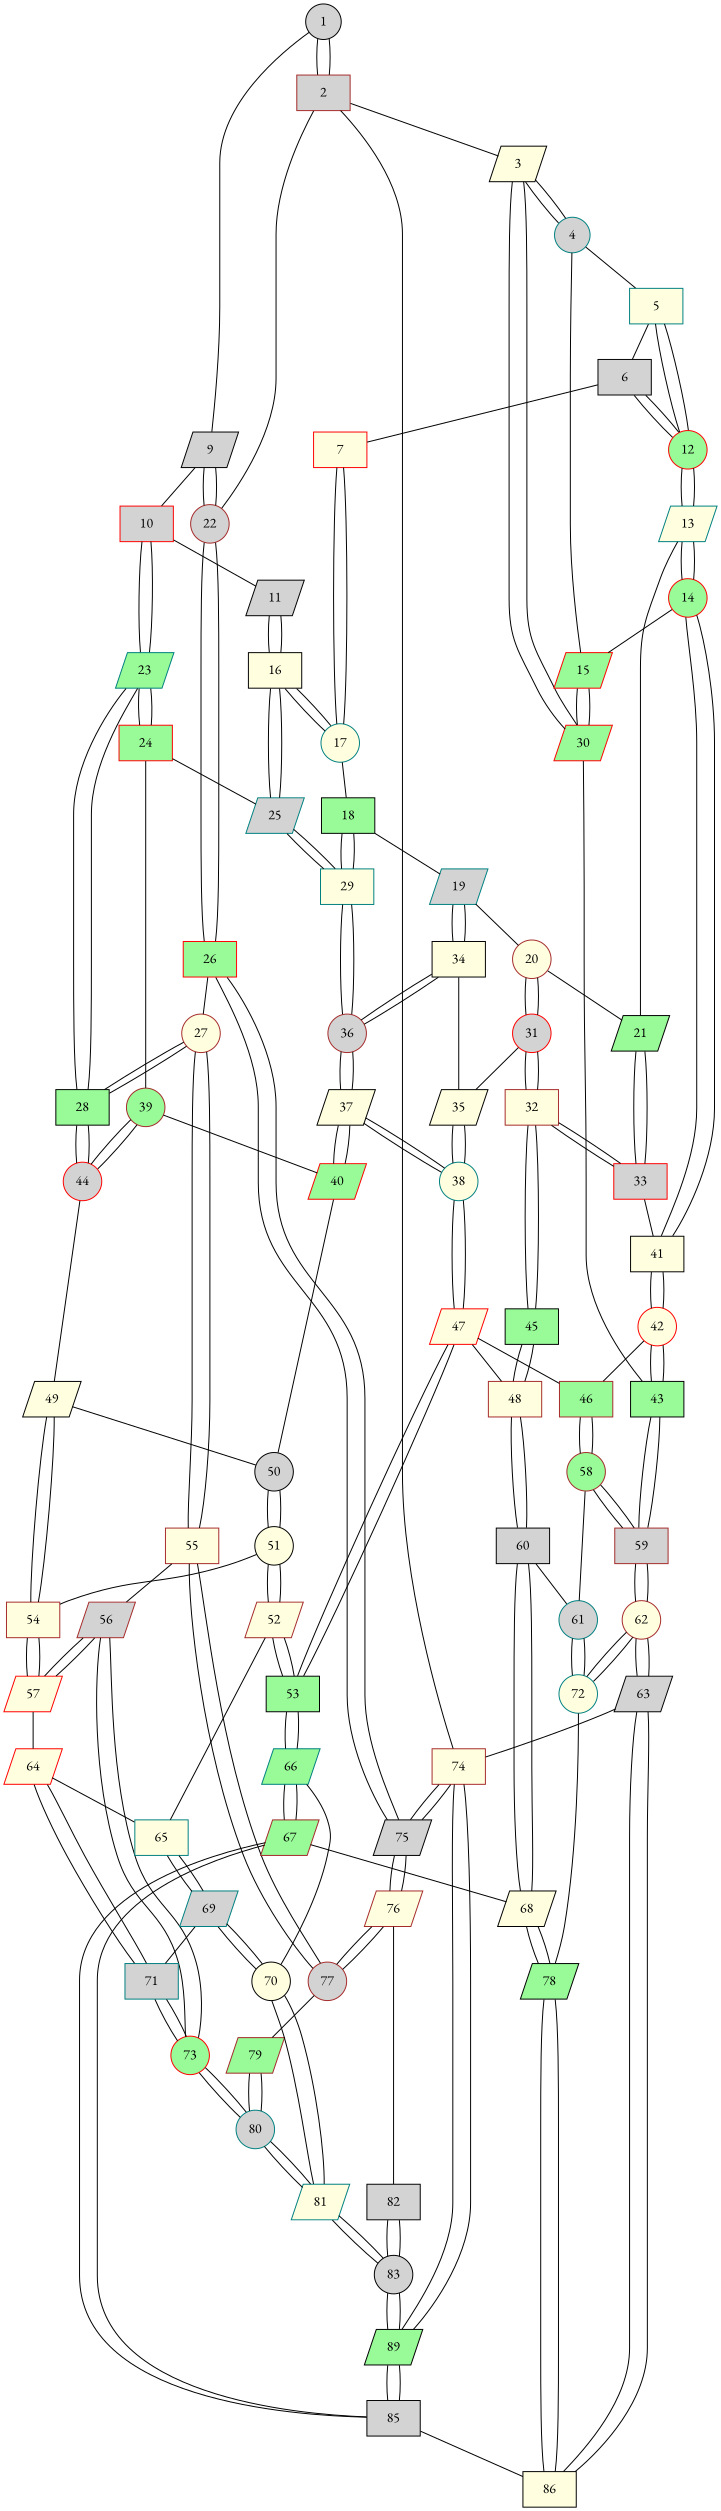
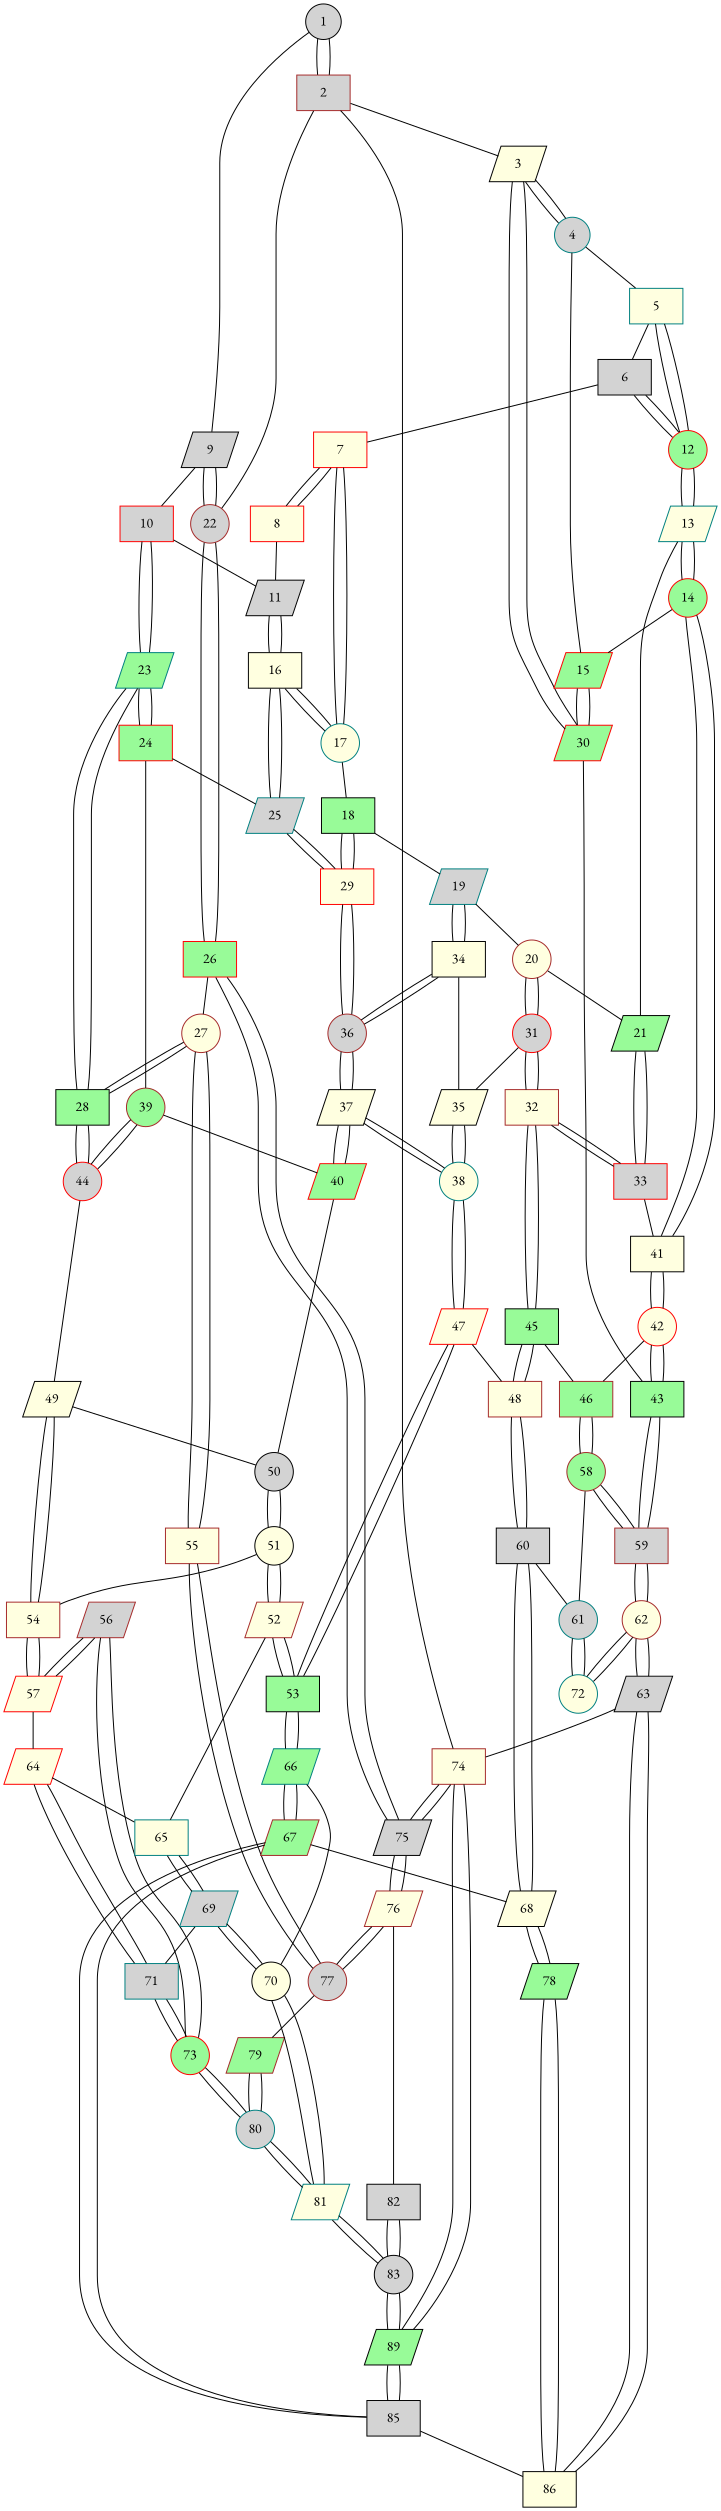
node "8": added
node "29": color teal -> red
edge "47" -- "46": now "45" -- "46"
edge "55" -- "56": removed
edge "72" -- "78": removed
